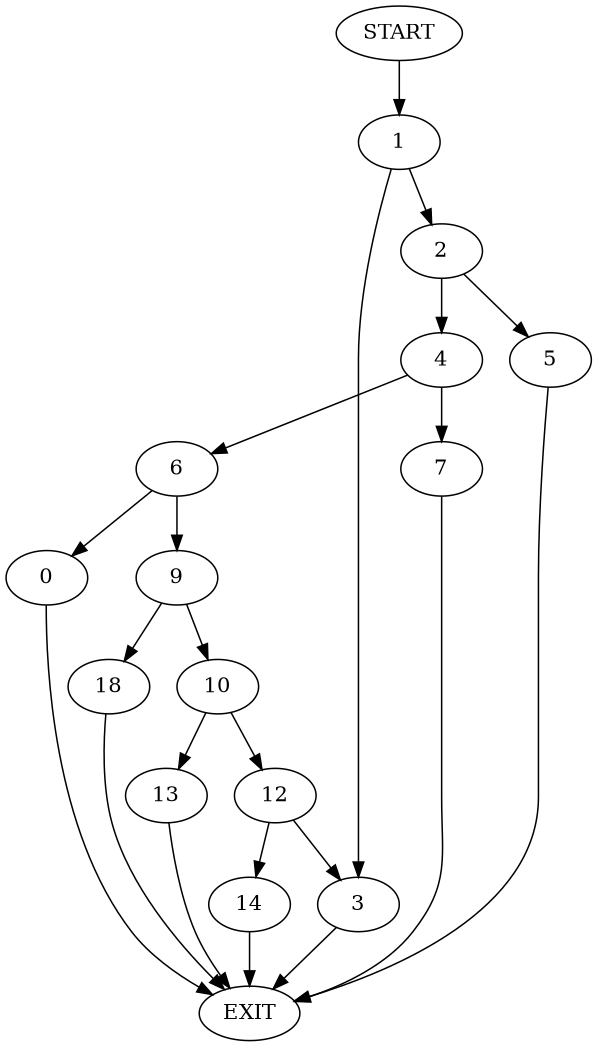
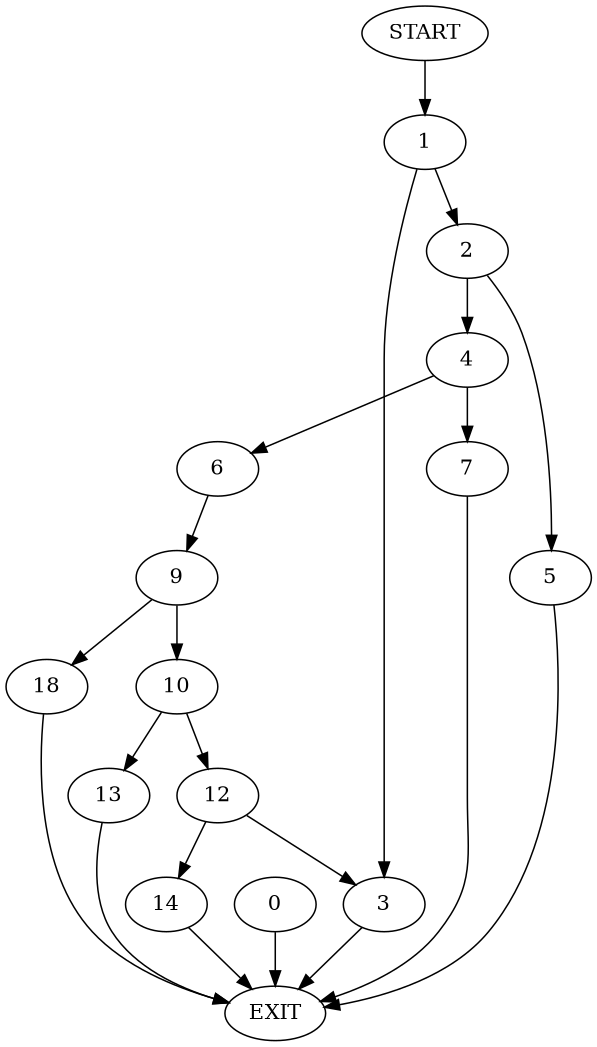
edge "6" -> "0": removed
